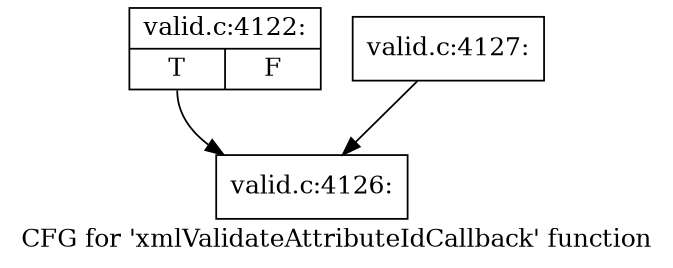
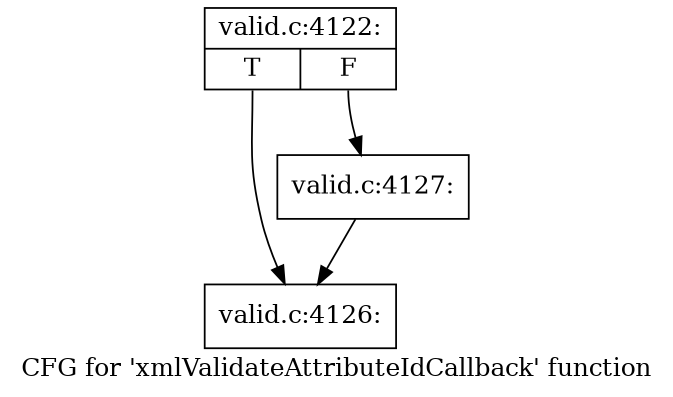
edge "valid.c:4122:" -> "valid.c:4127:": added
